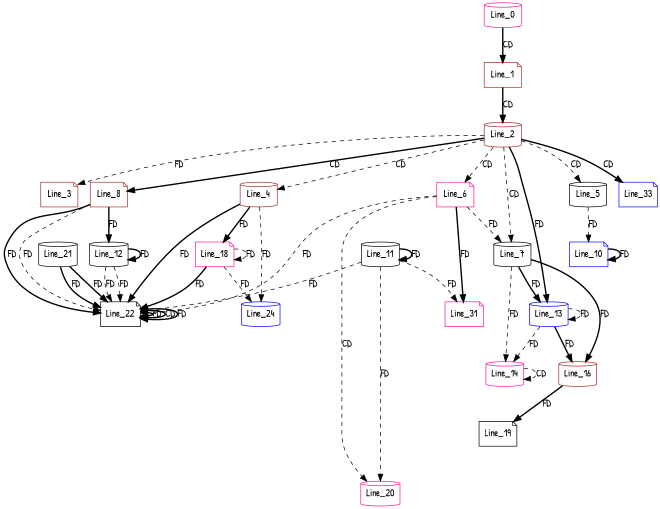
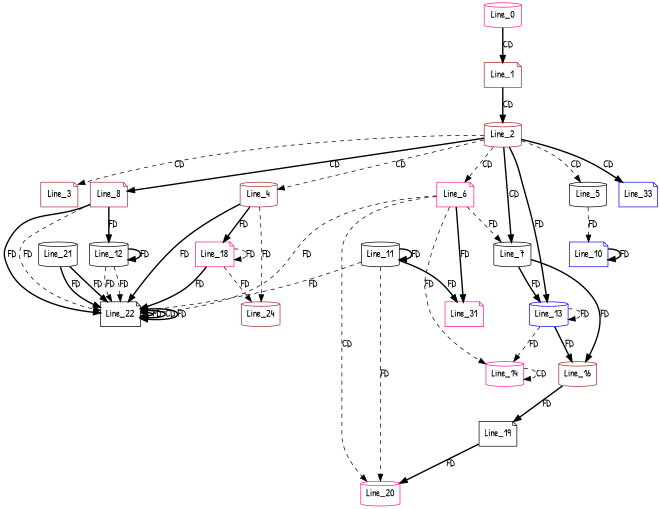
edge "Line_2" -> "Line_3": label "FD" -> "CD"
edge "Line_2" -> "Line_7": style dashed -> bold
edge "Line_11" -> "Line_31": style dashed -> bold
edge "Line_7" -> "Line_14": now "Line_6" -> "Line_14"
node "Line_24": color blue -> brown
edge "Line_19" -> "Line_20": added, label "FD"
